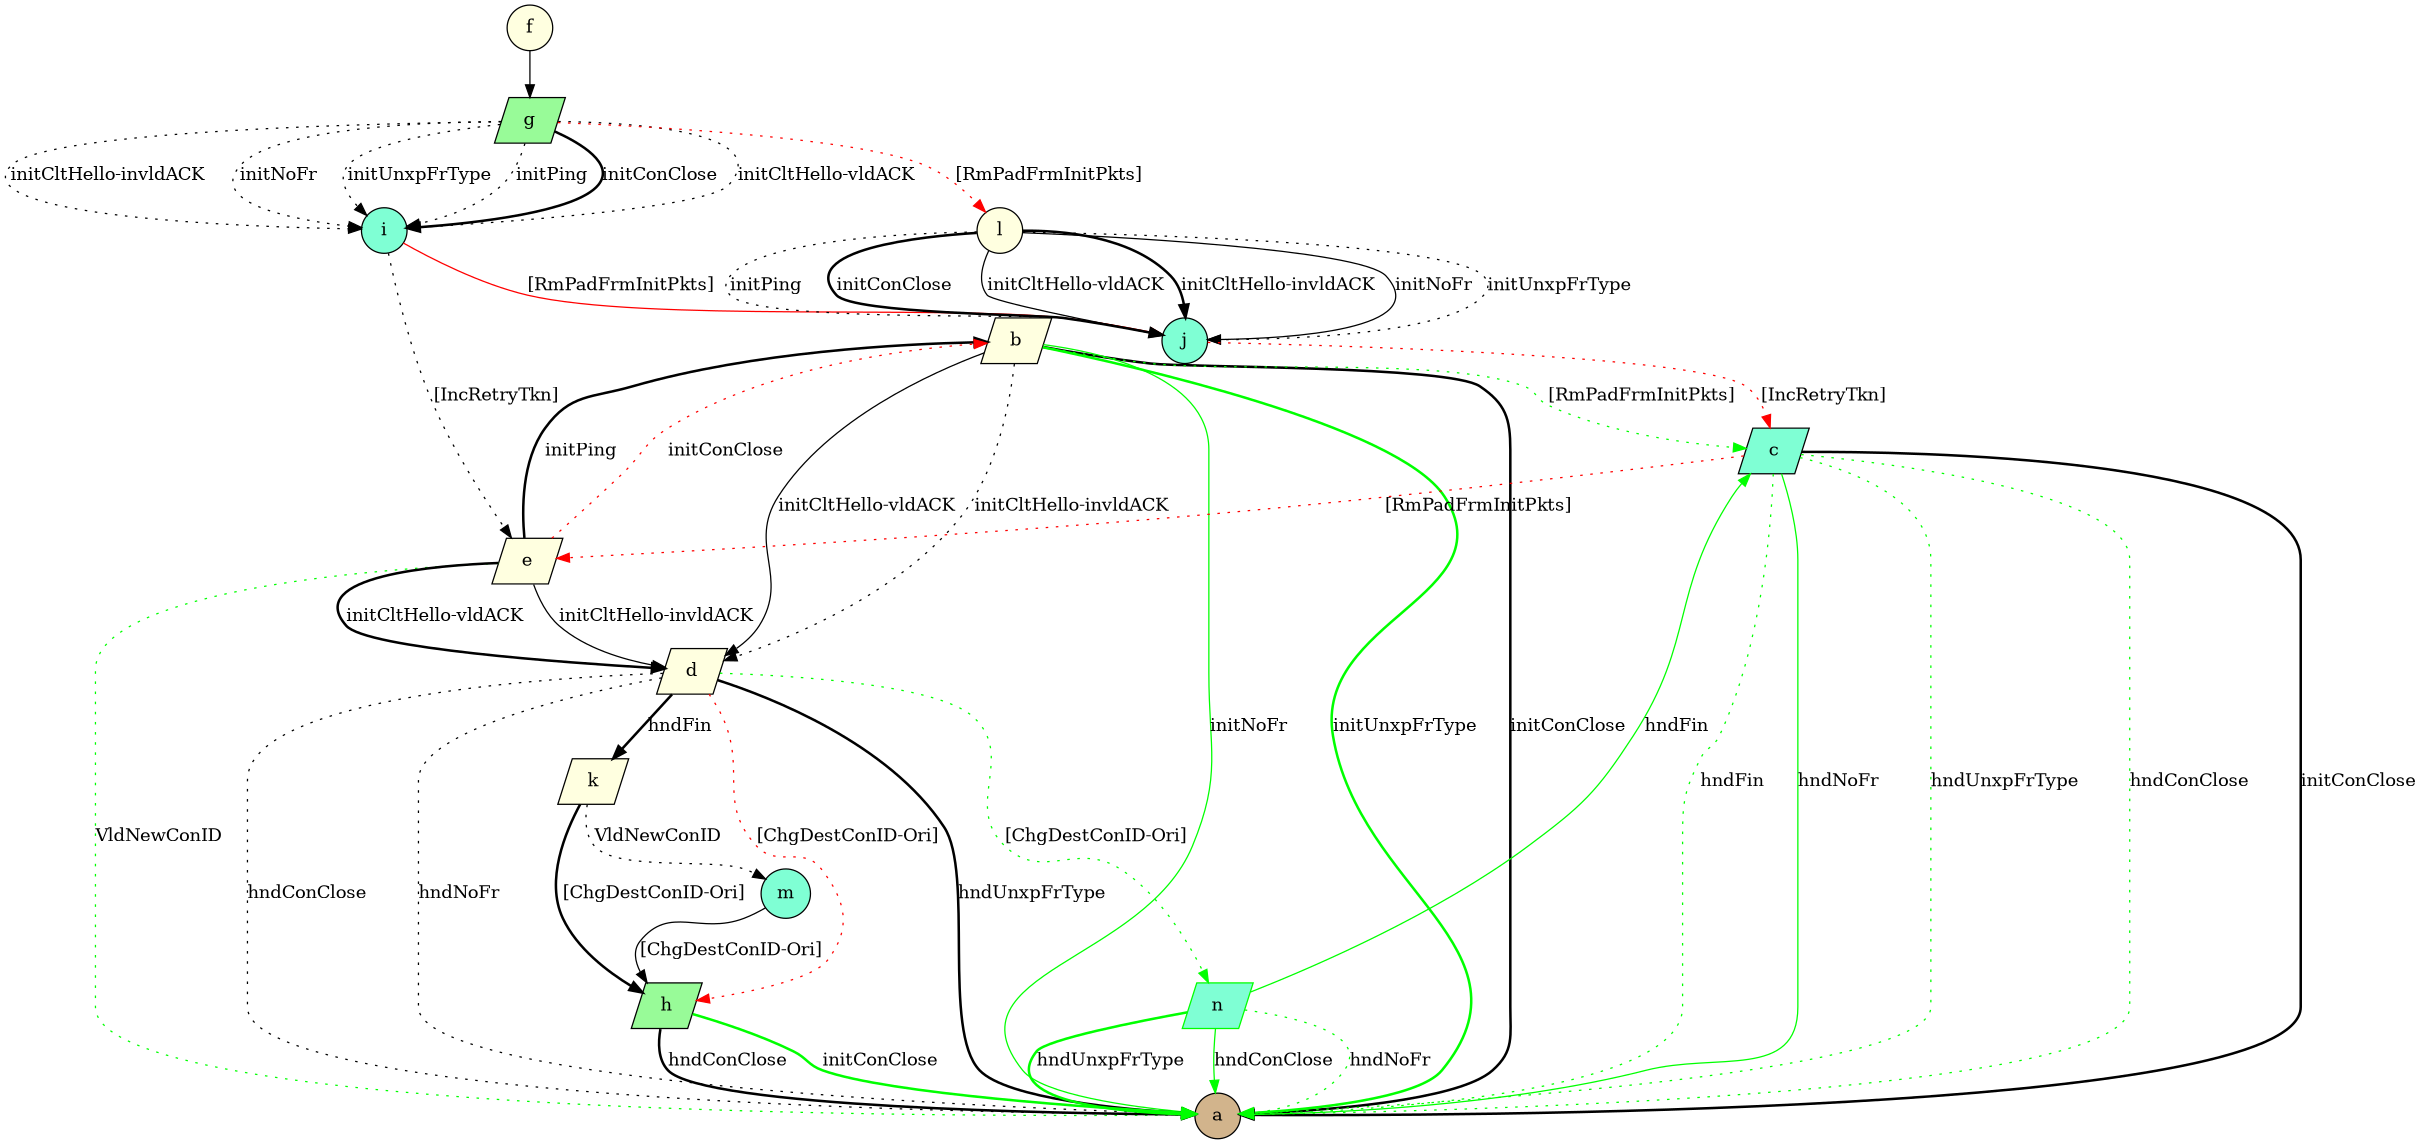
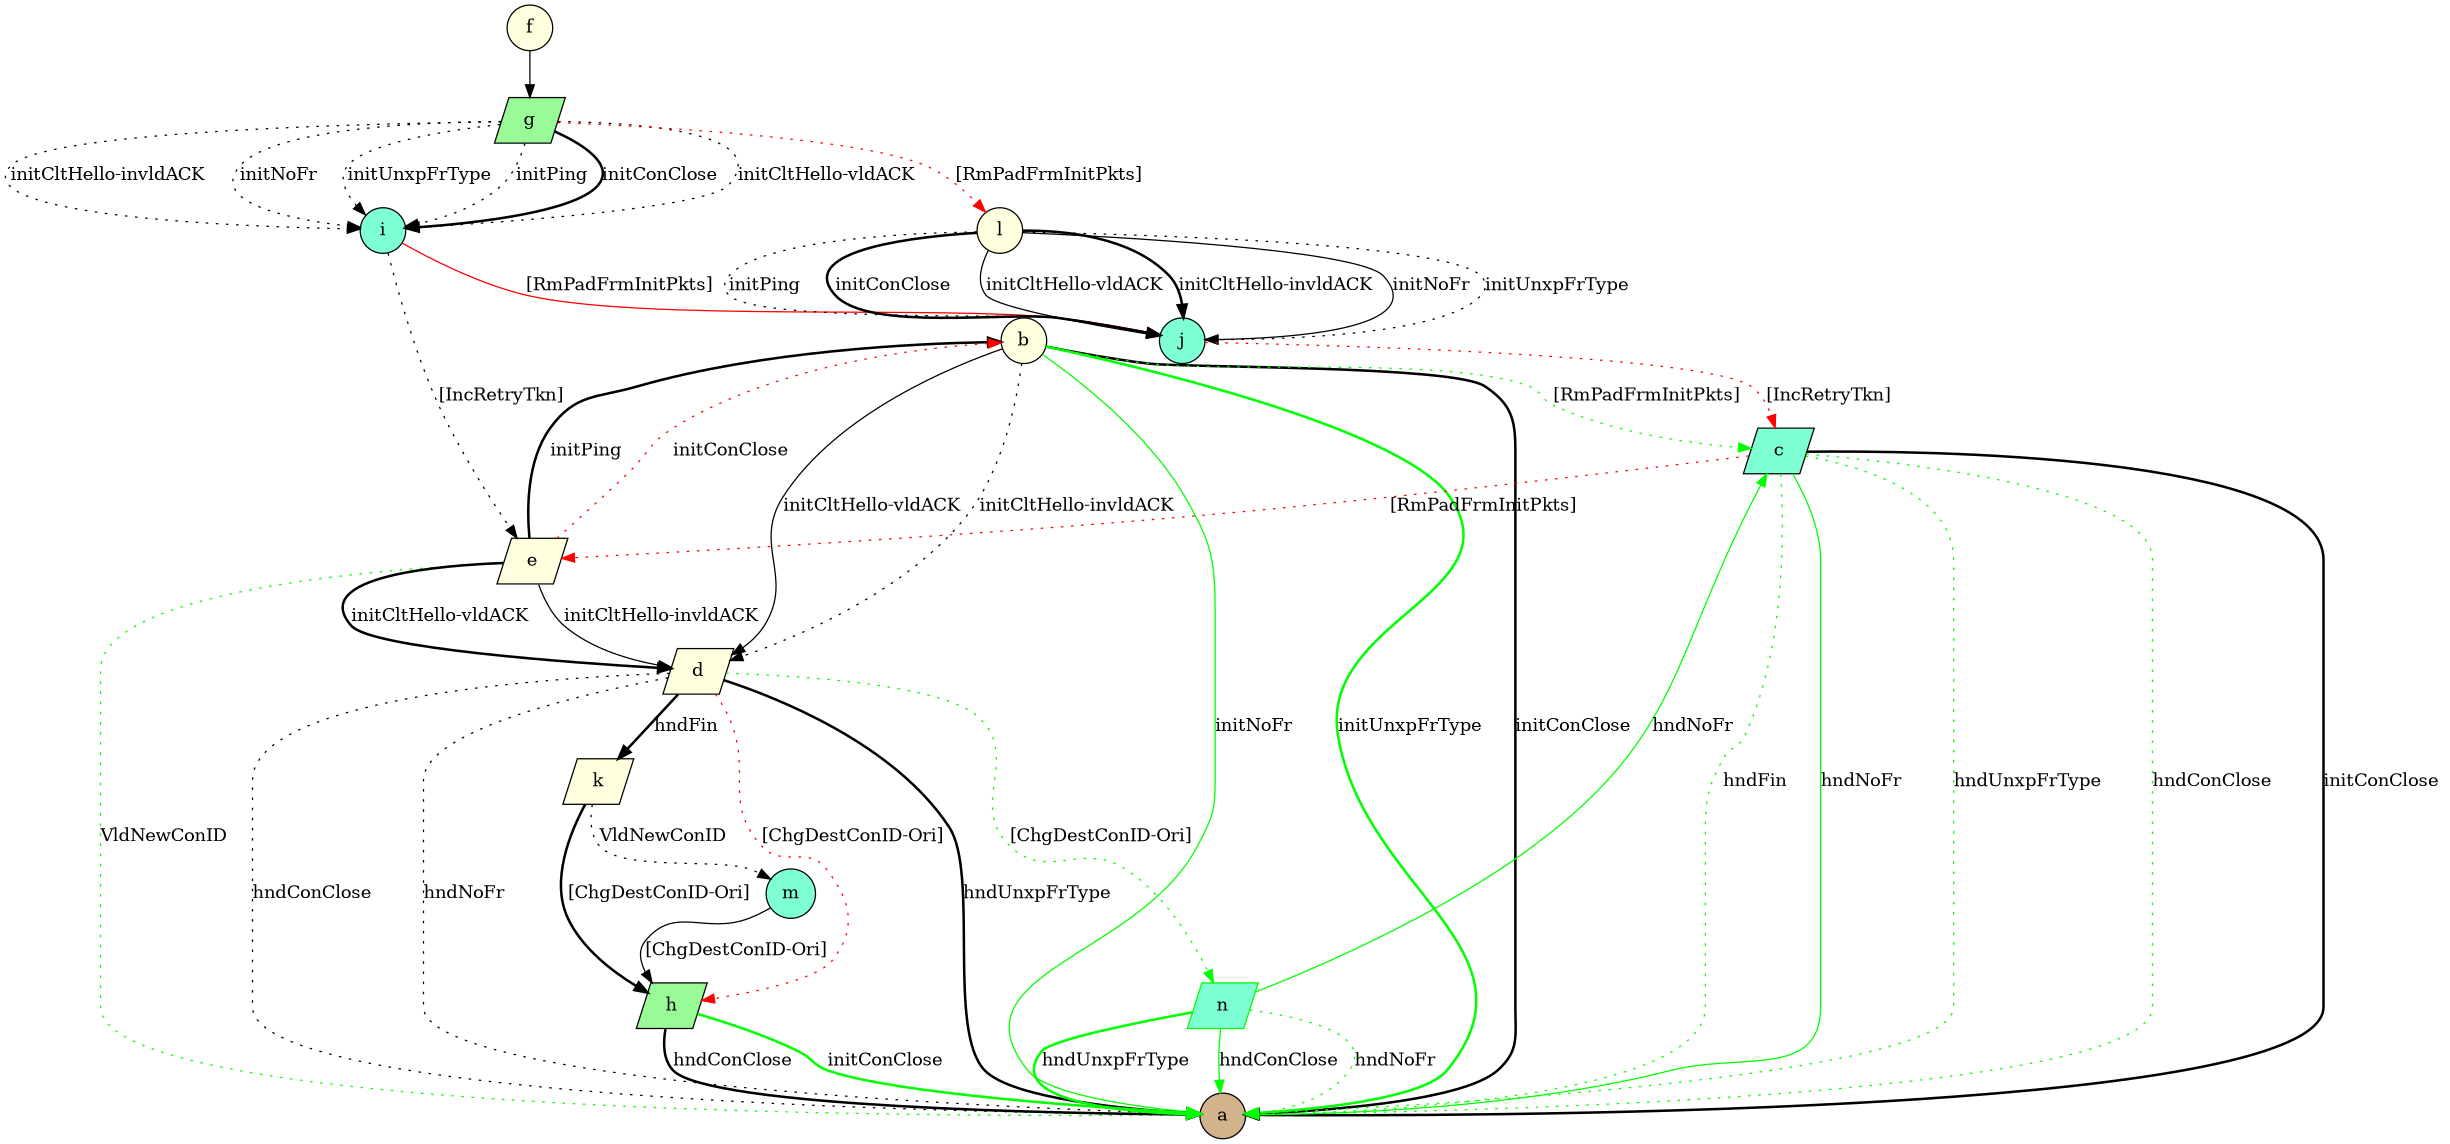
node "b": shape parallelogram -> circle
edge "n" -> "c": label "hndFin " -> "hndNoFr "
